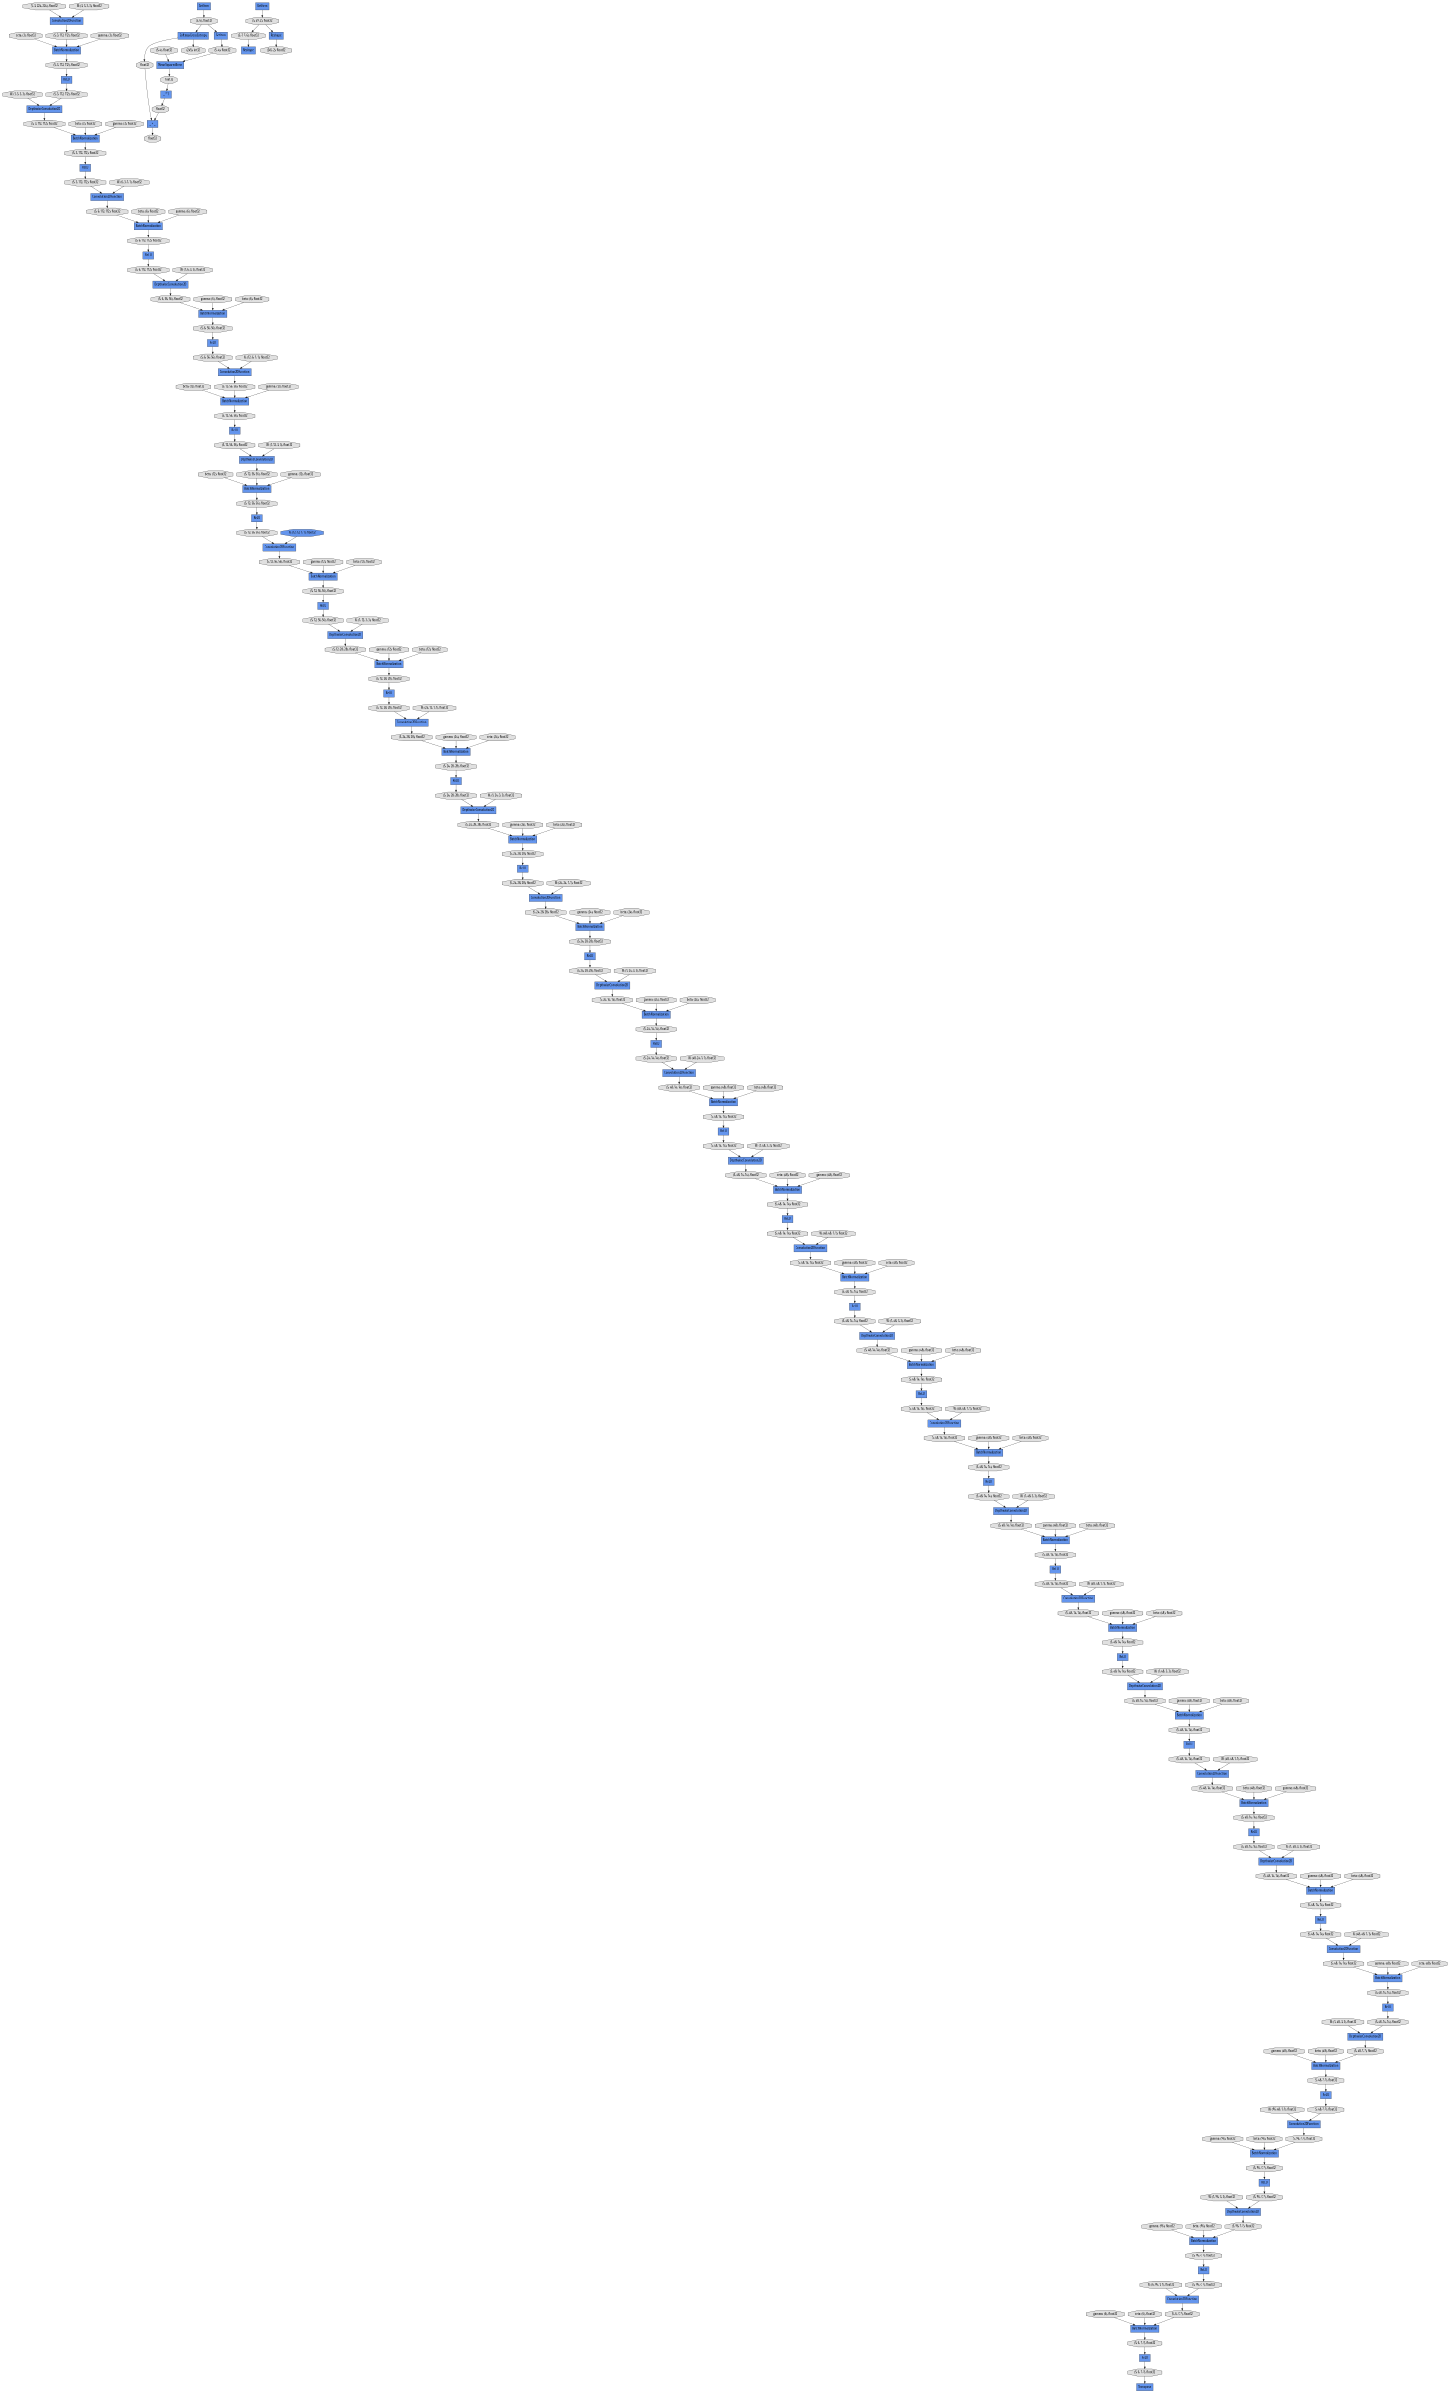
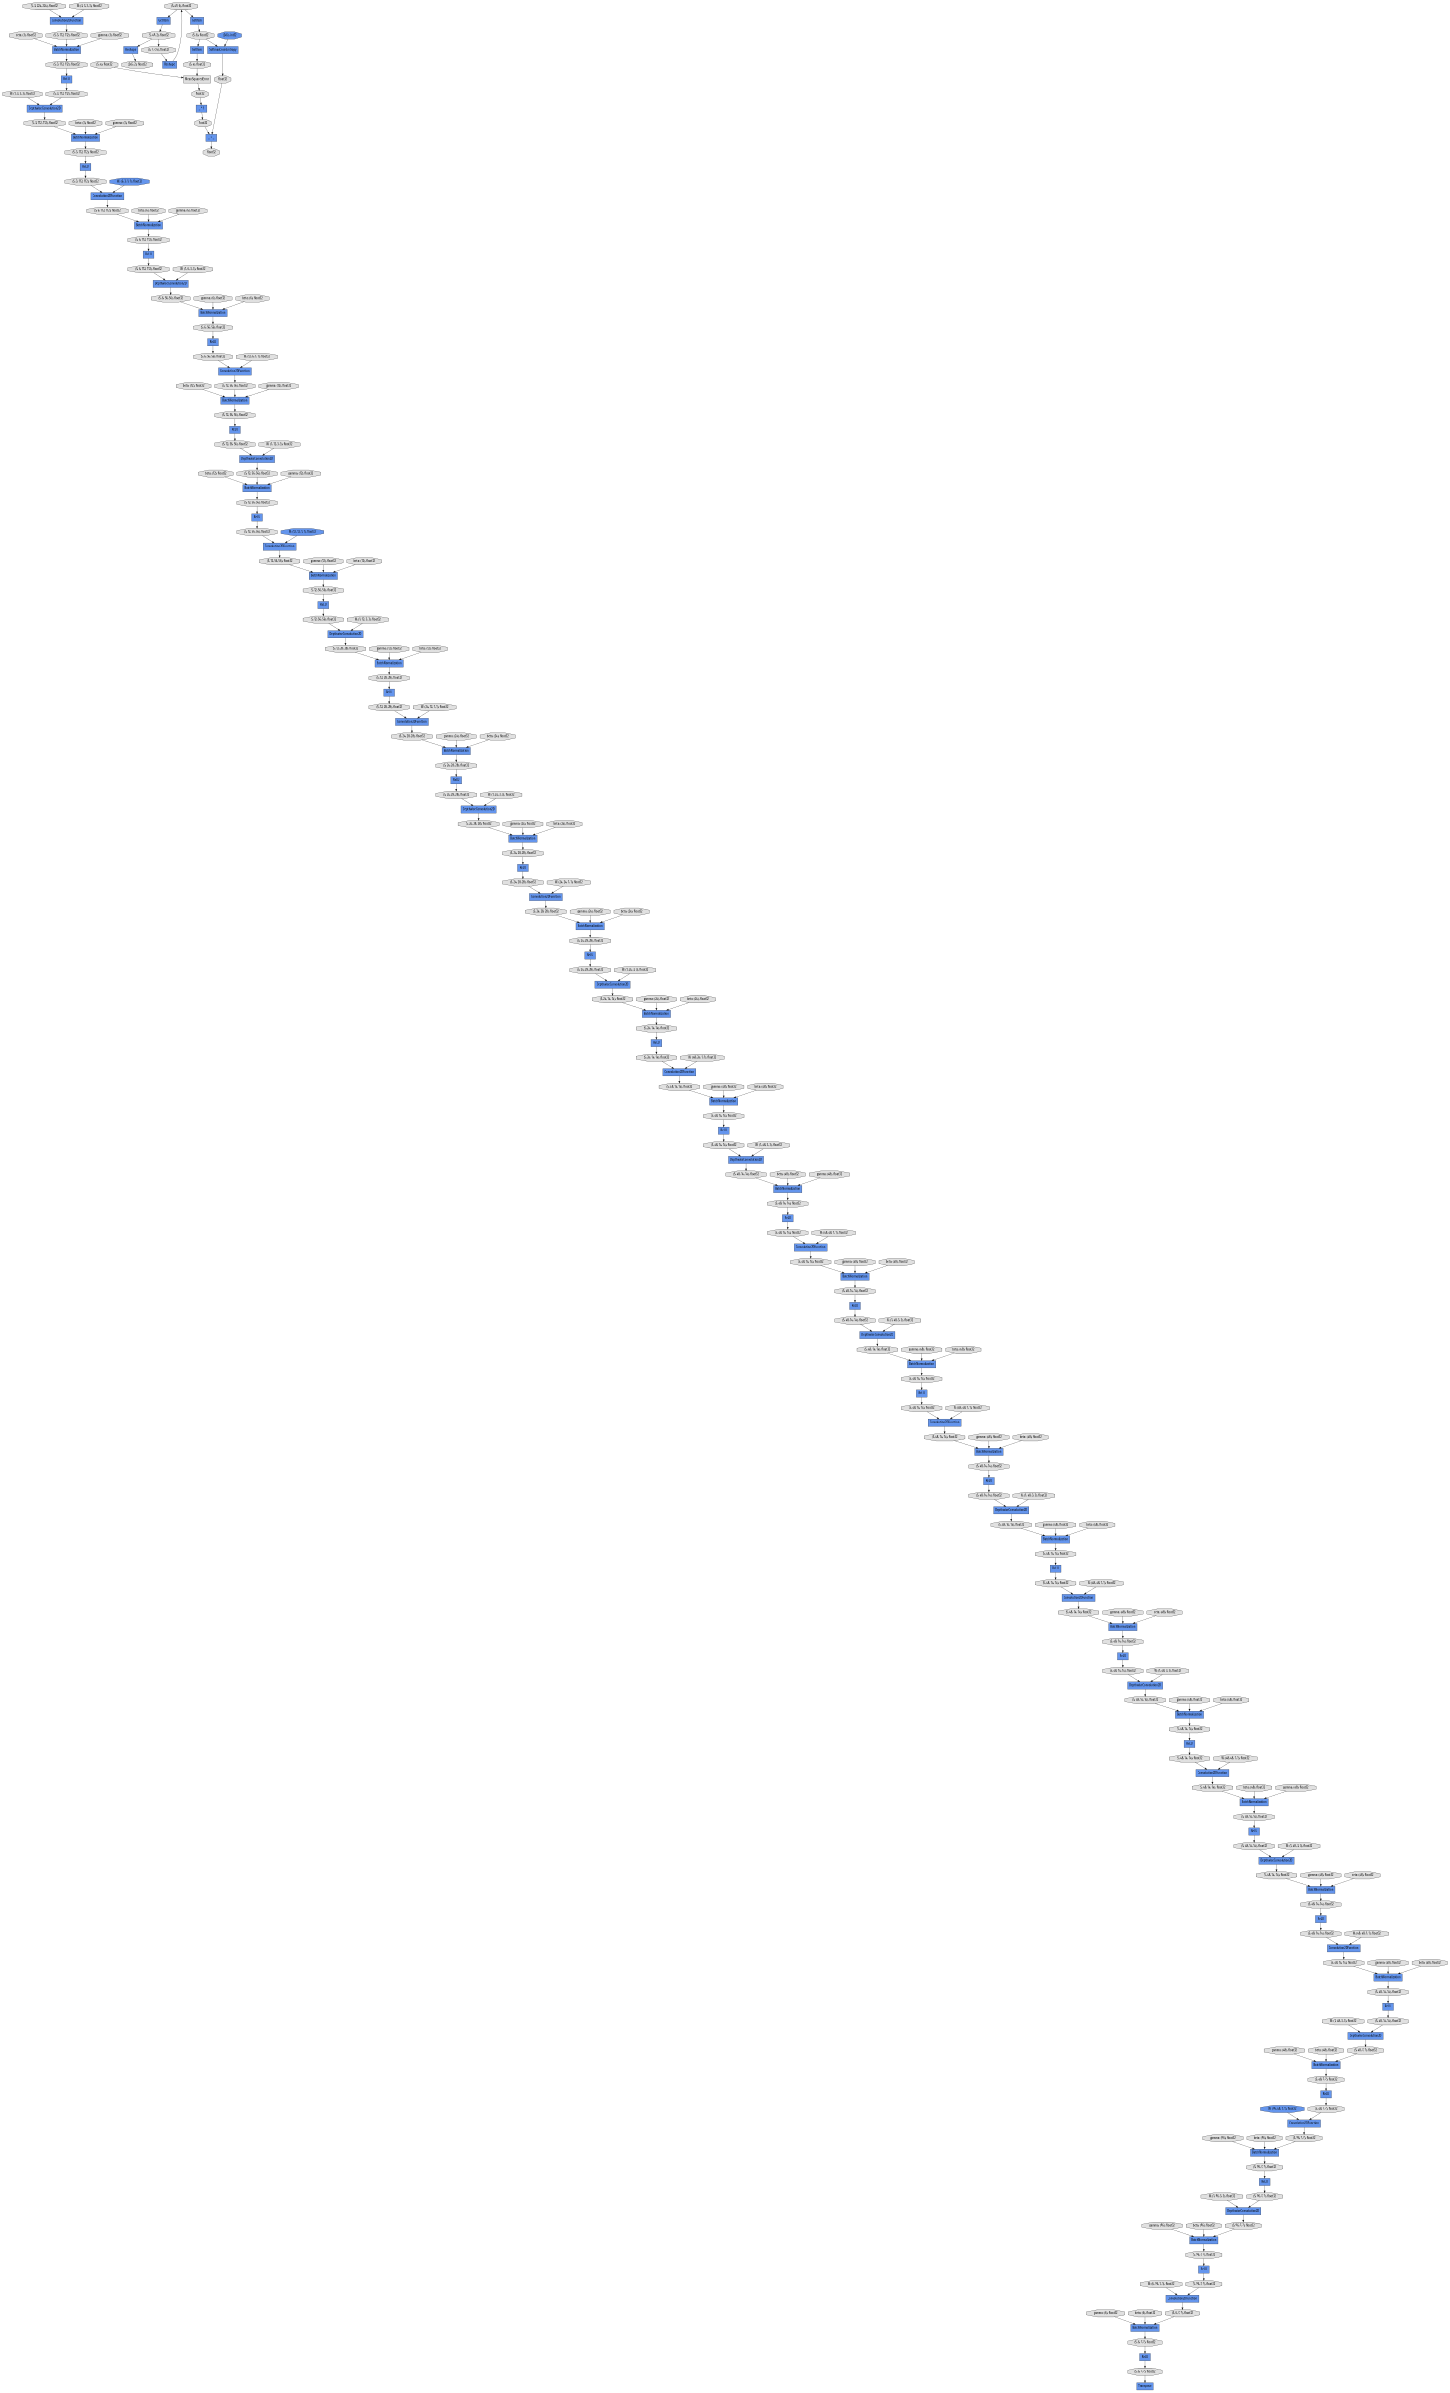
node "(5, 49, 6), float32": added
edge "SoftmaxCrossEntropy" -> "(245), int32": reversed
node "(245), int32": fillcolor #e0e0e0 -> #6495ed
node "MeanSquaredError": fillcolor #6495ed -> #e0e0e0
node "W: (6, 3, 1, 1), float32": fillcolor #e0e0e0 -> #6495ed
node "W: (96, 48, 1, 1), float32": fillcolor #e0e0e0 -> #6495ed
